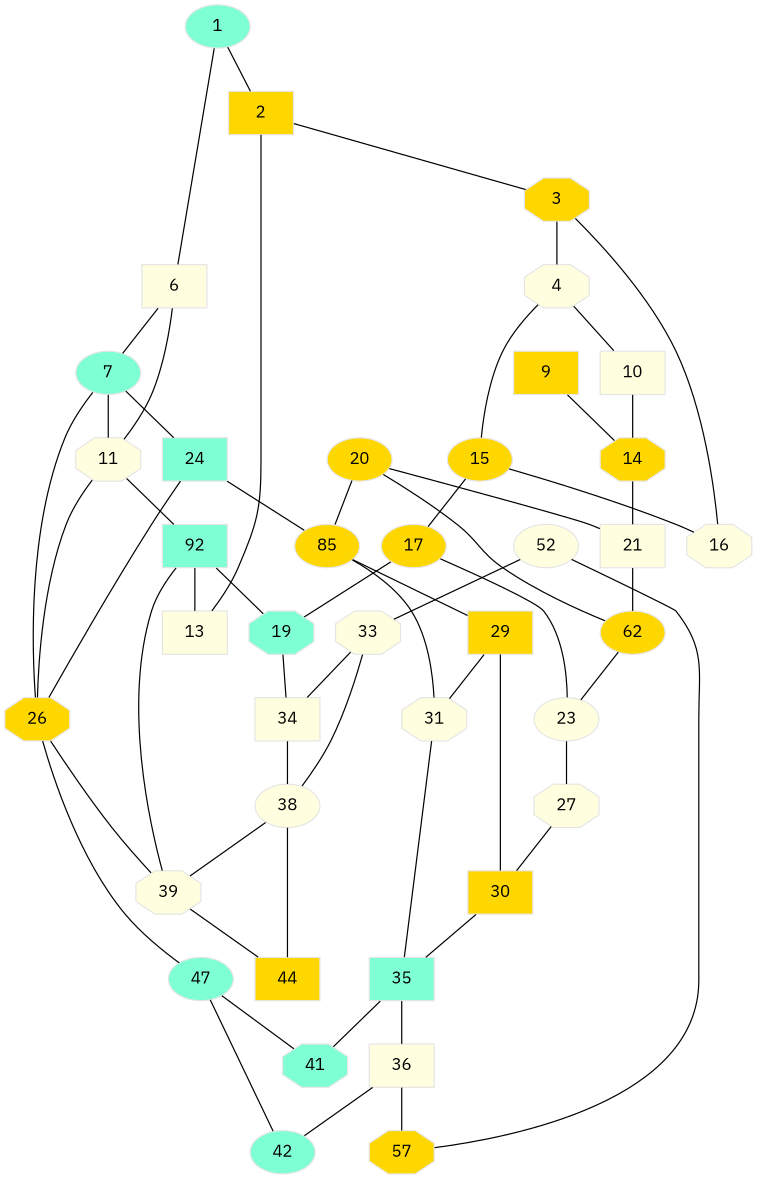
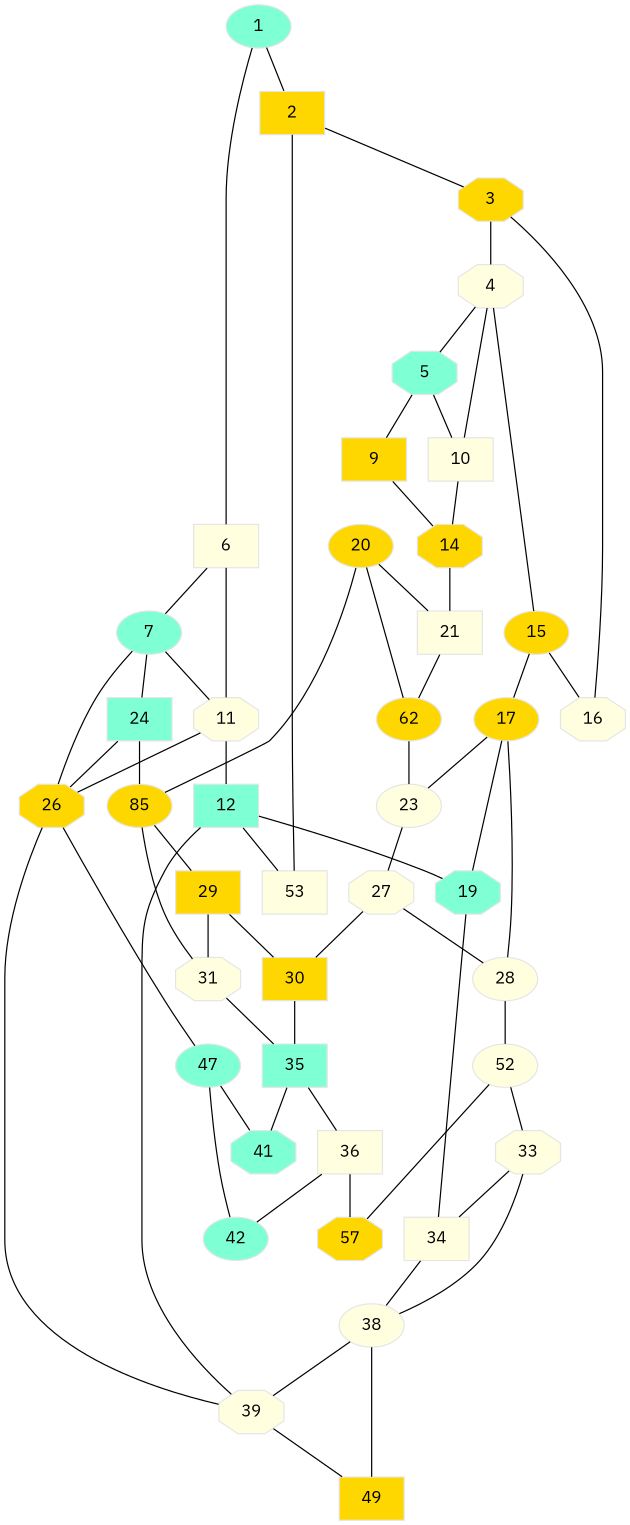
node "5": added
node "92": label "92" -> "12"
node "13": label "13" -> "53"
node "44": label "44" -> "49"
node "28": added
